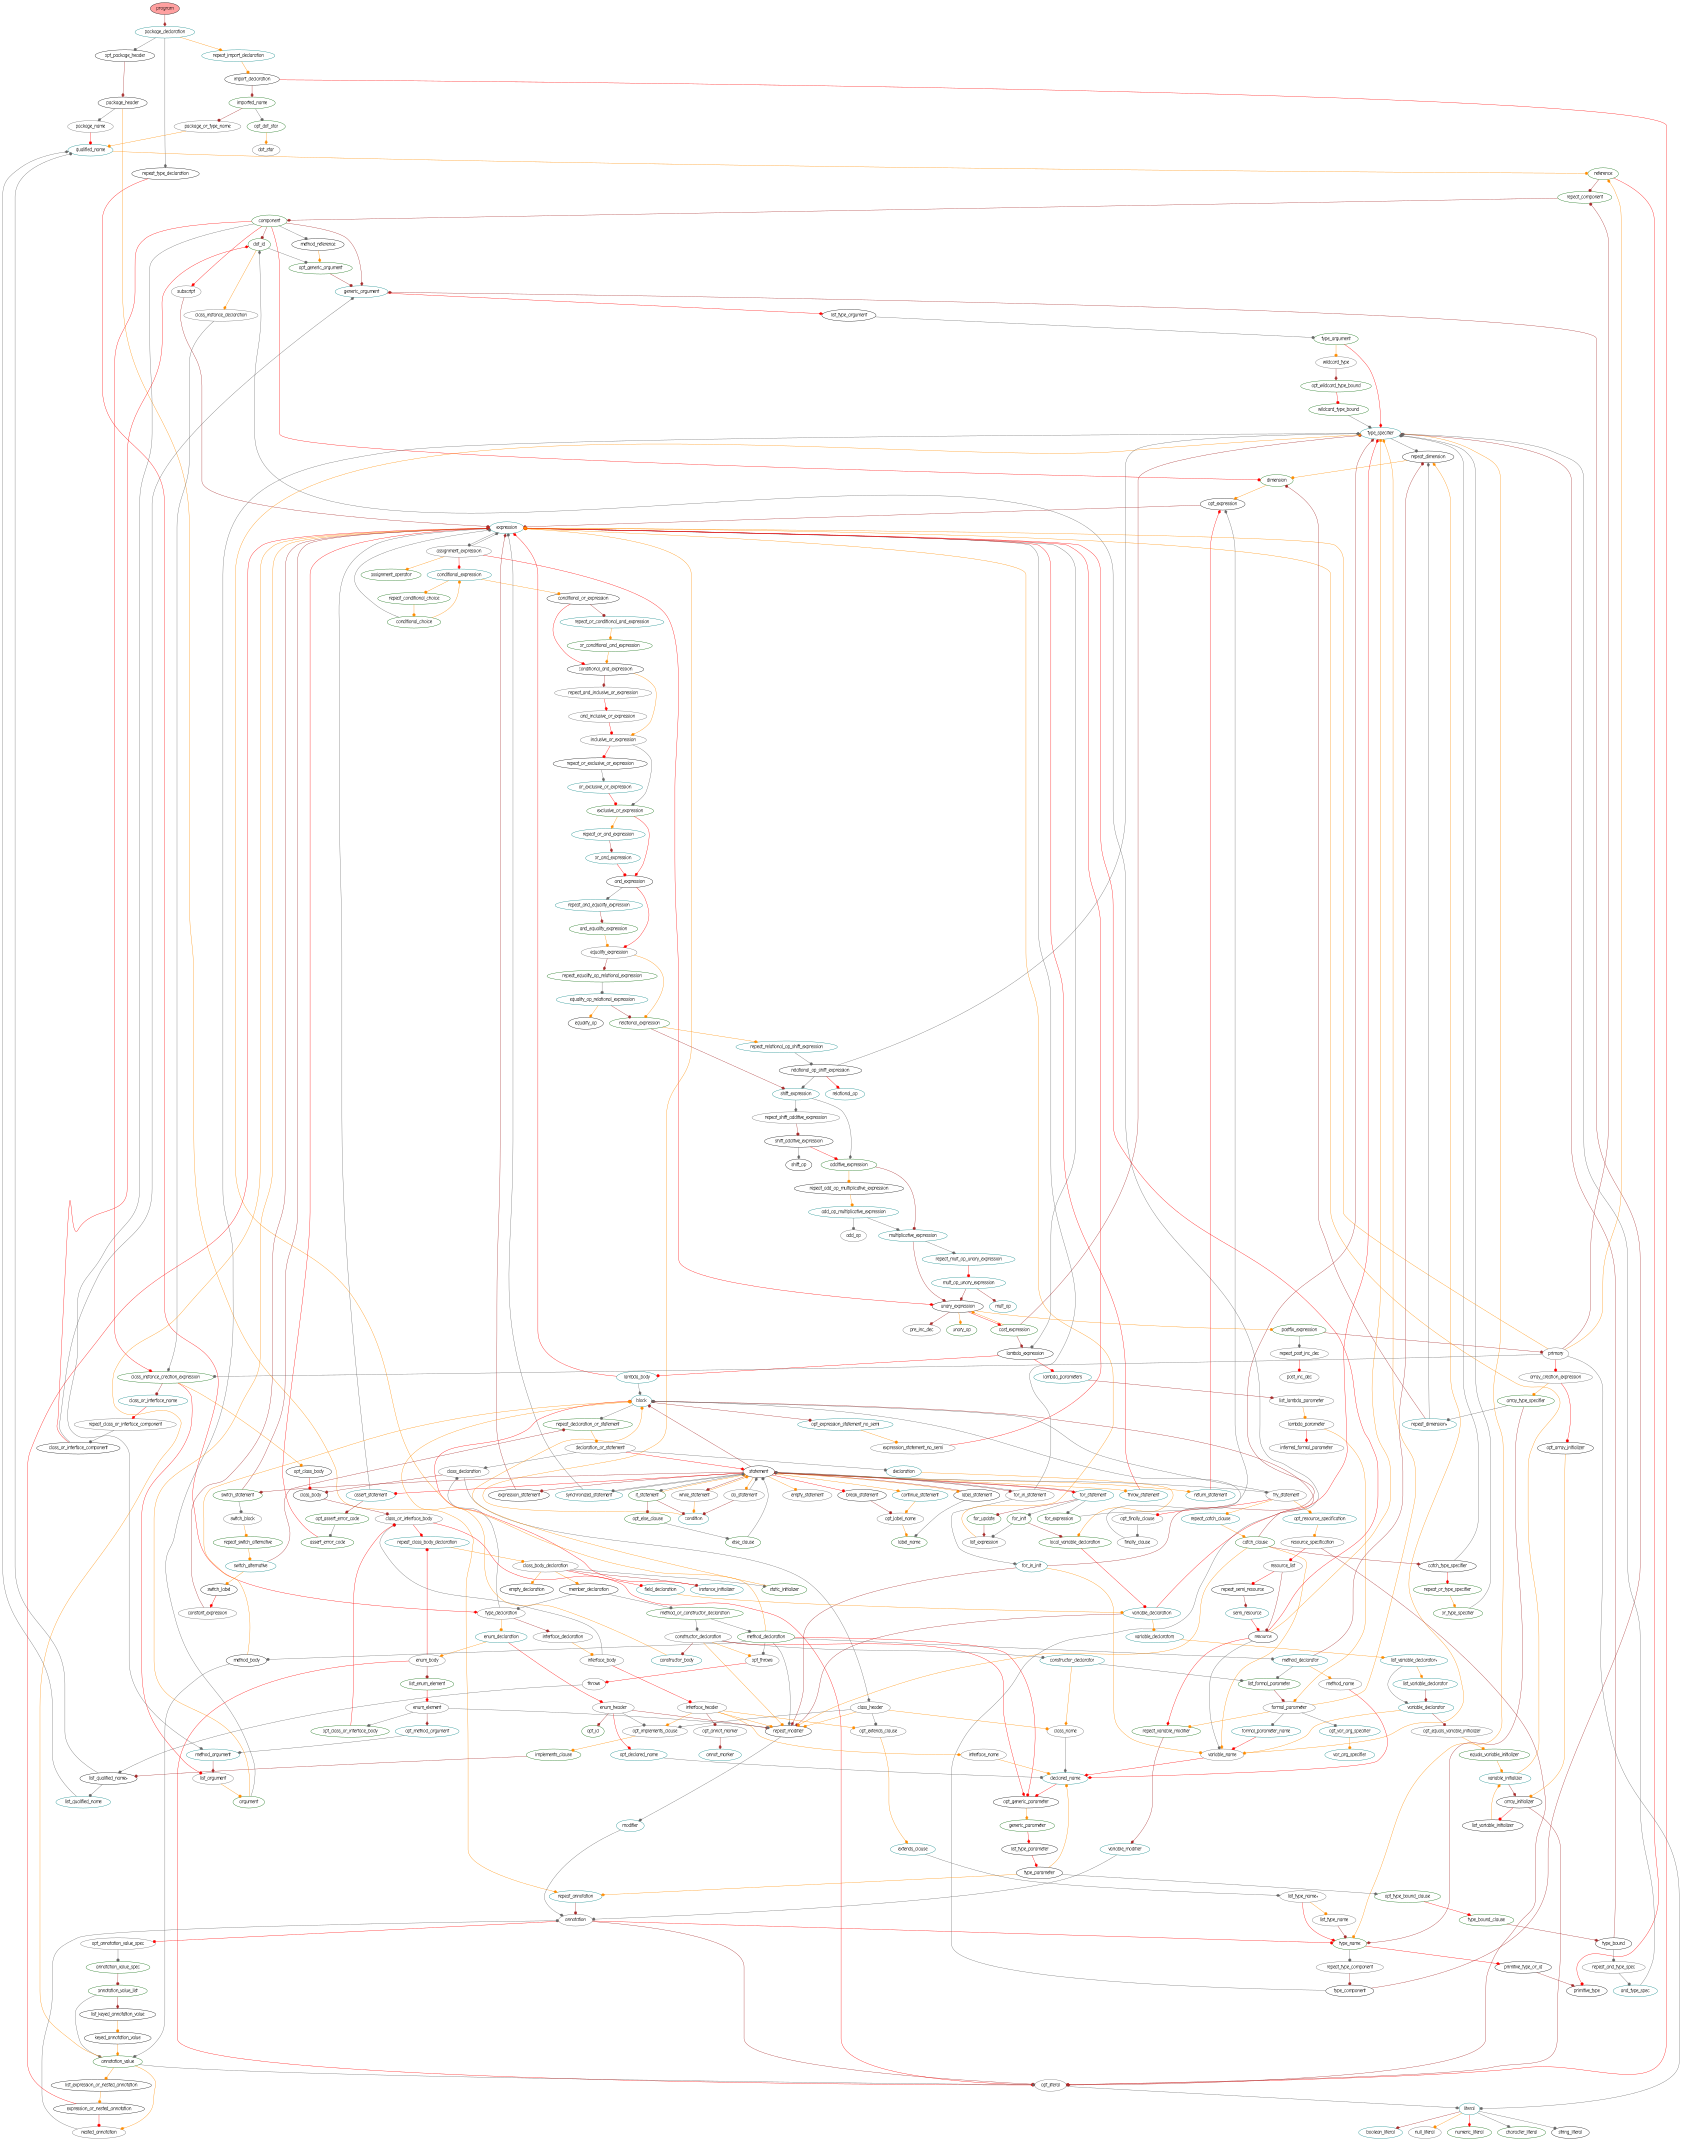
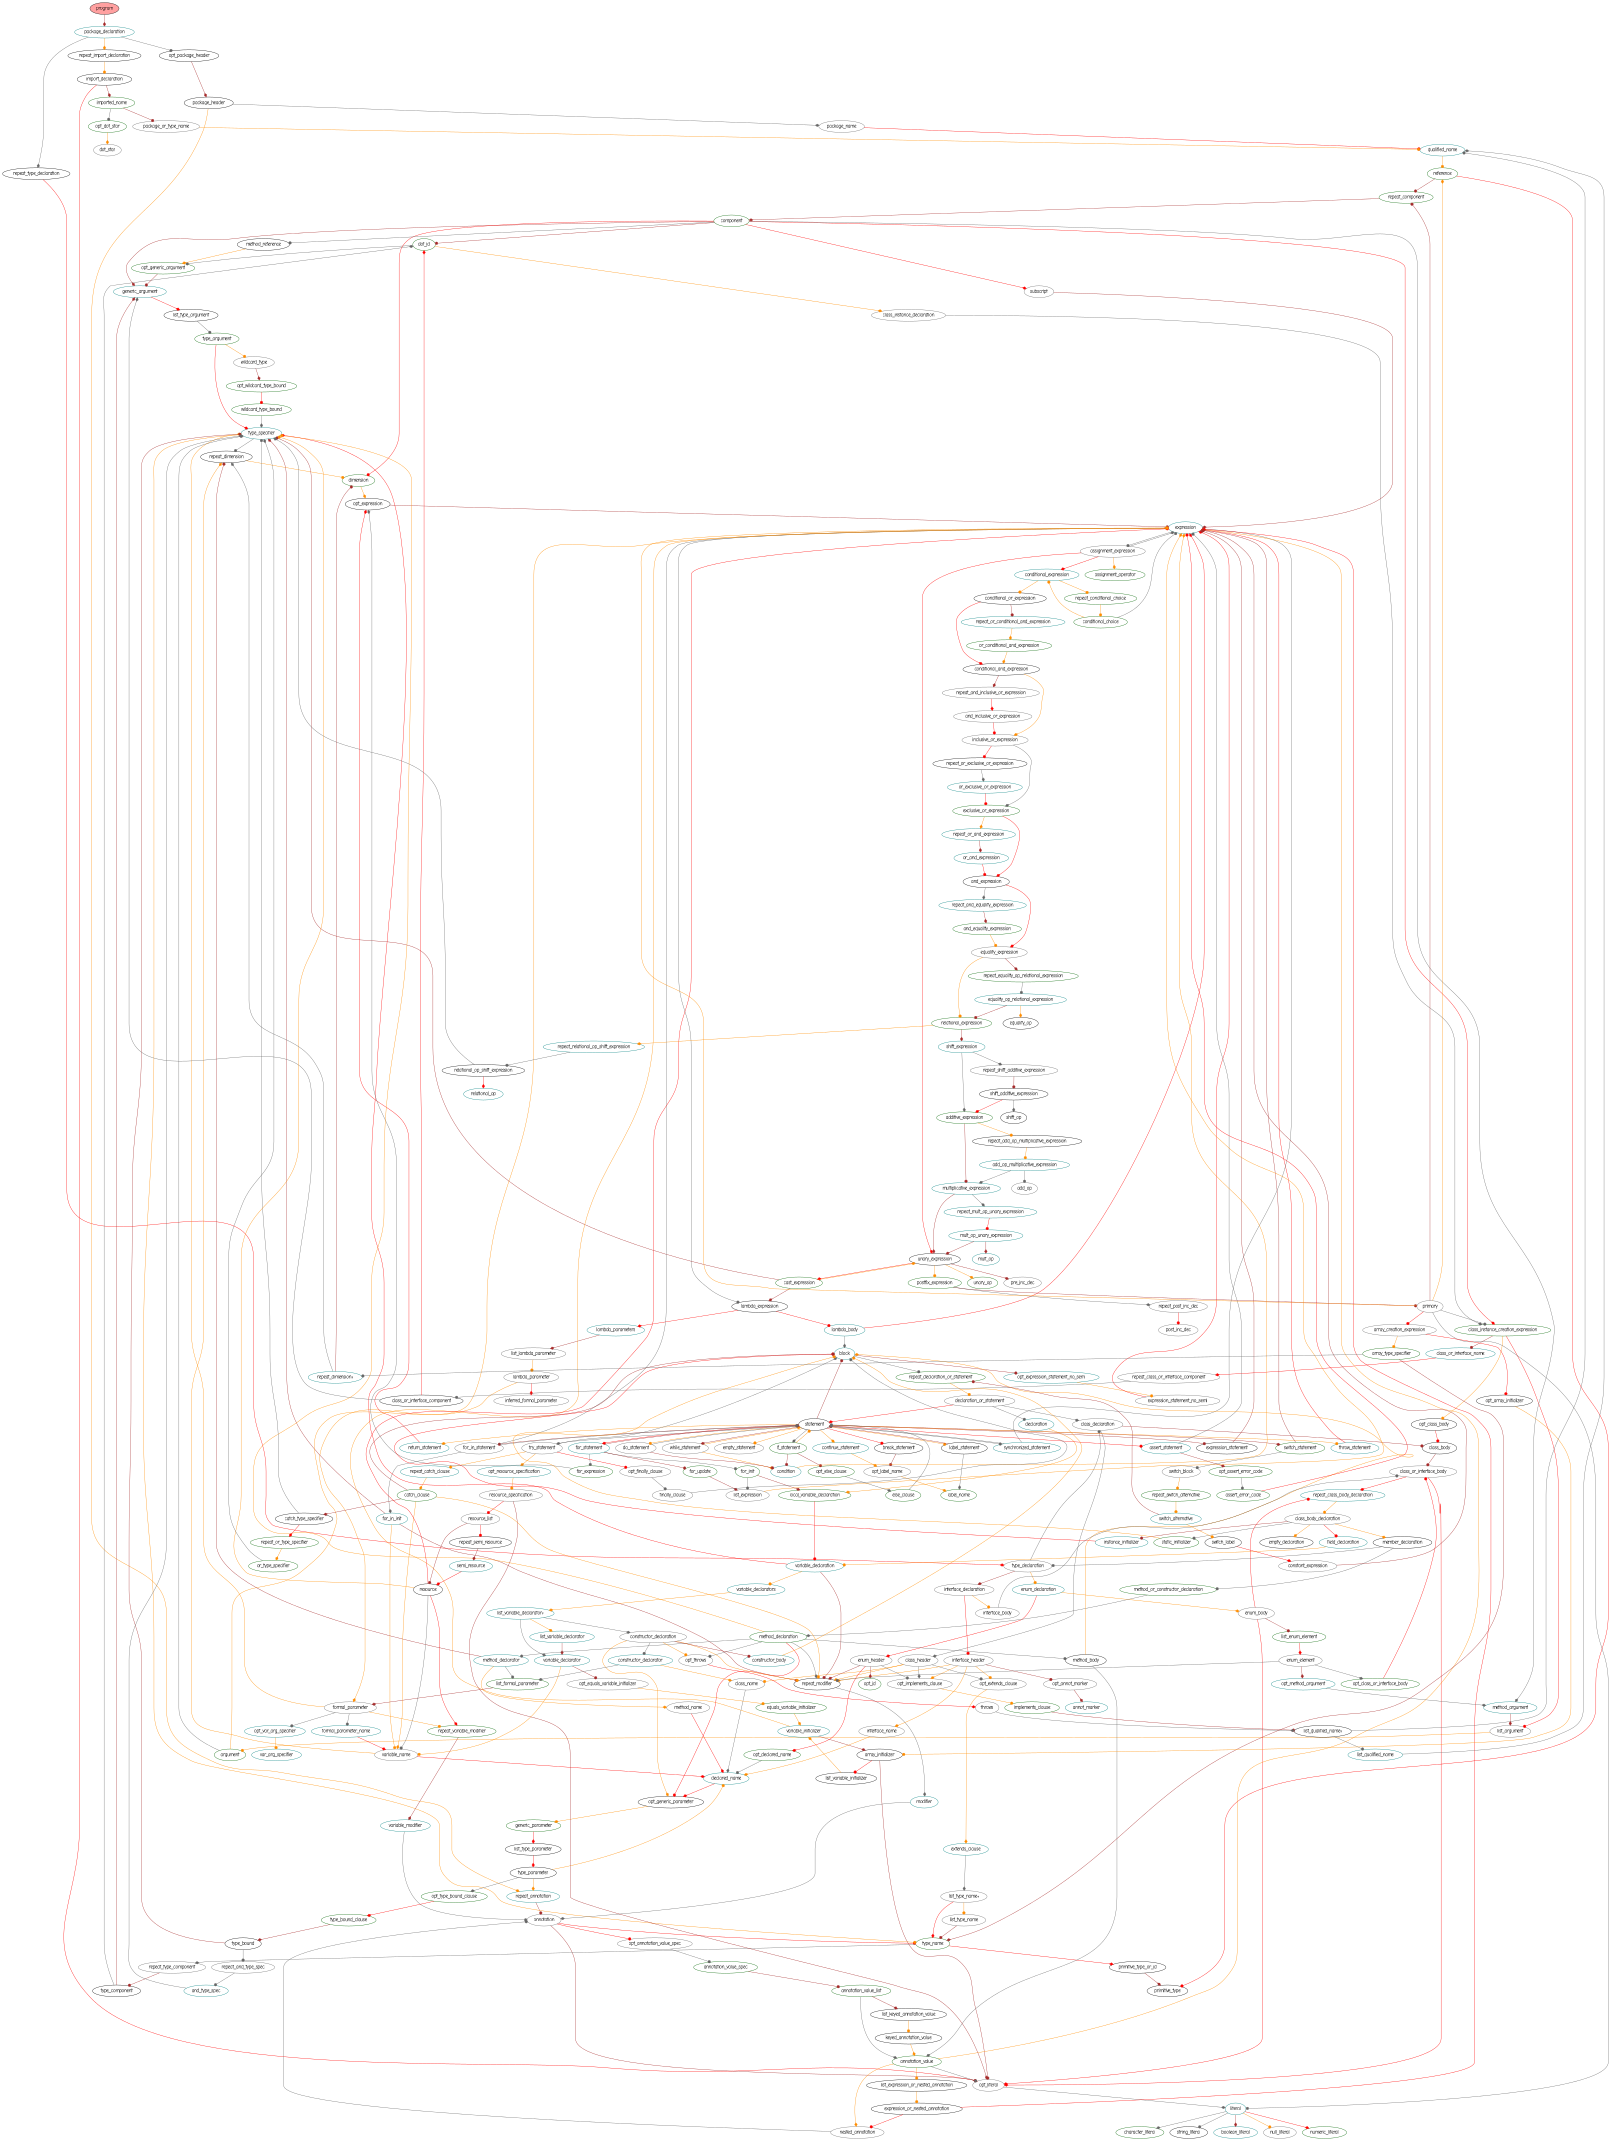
node "repeat_import_declaration": color teal -> black
edge "relational_op_shift_expression" -> "shift_expression": removed
edge "method_or_constructor_declaration" -> "constructor_declaration": now "list_variable_declarator+" -> "constructor_declaration"
edge "constructor_declaration" -> "opt_generic_parameter": color red -> darkorange
edge "interface_body" -> "interface_header": now "interface_declaration" -> "interface_header"
node "opt_declared_name": color teal -> darkgreen
edge "type_name" -> "repeat_type_component": arrowhead dot -> diamond
